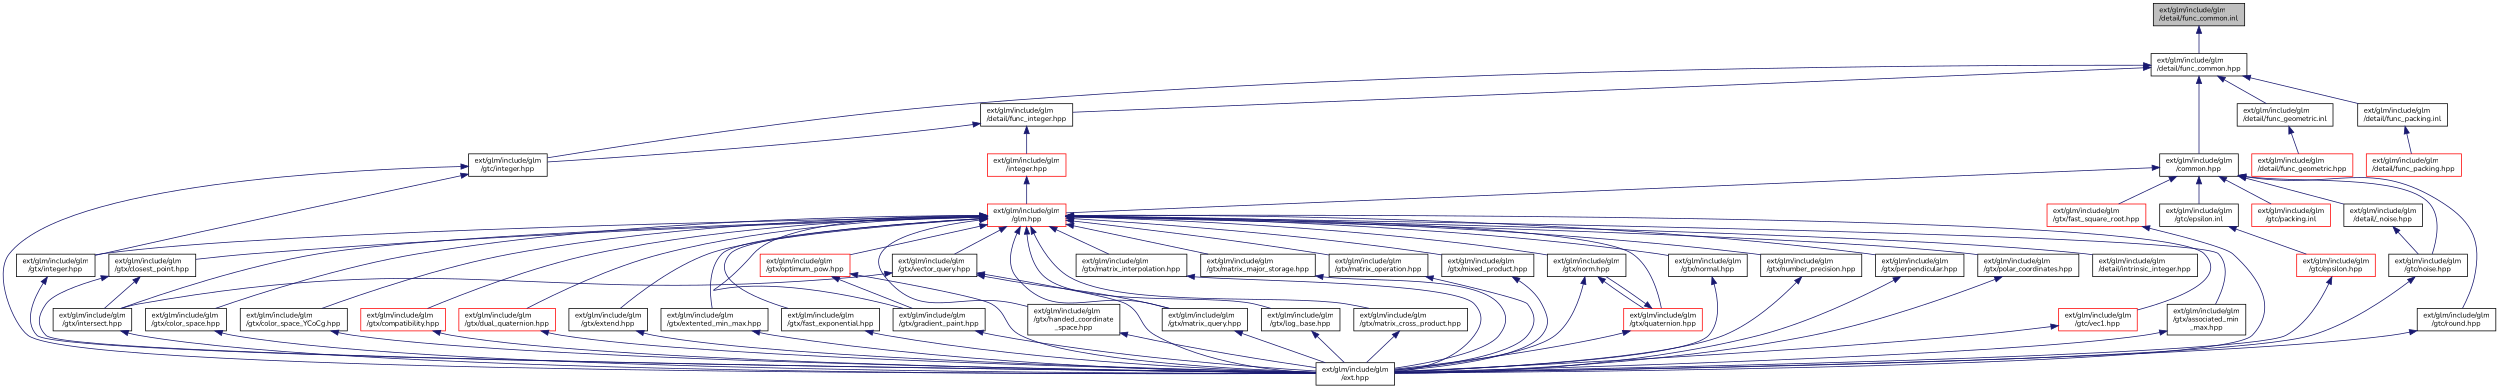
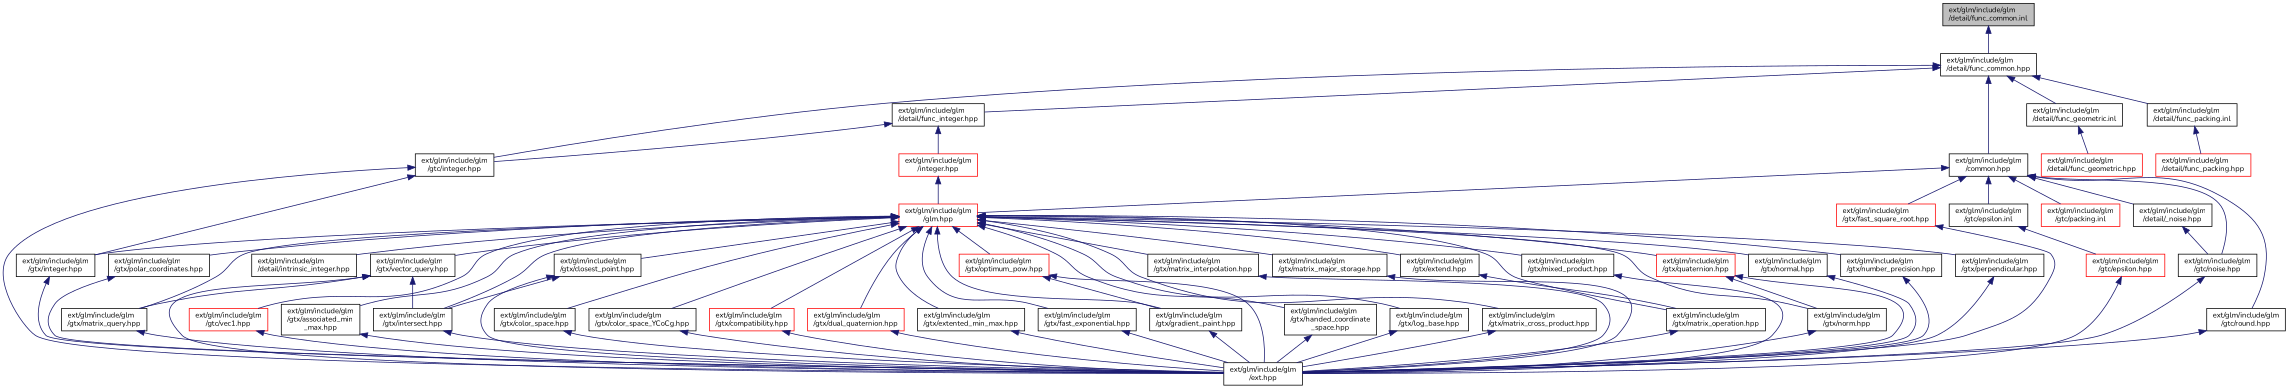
edge "ext/glm/include/glm /gtx/quaternion.hpp" -> "ext/glm/include/glm /gtx/norm.hpp": removed
edge "ext/glm/include/glm /ext.hpp" -> "ext/glm/include/glm /gtx/extend.hpp": now "ext/glm/include/glm /gtx/matrix_operation.hpp" -> "ext/glm/include/glm /gtx/extend.hpp"
